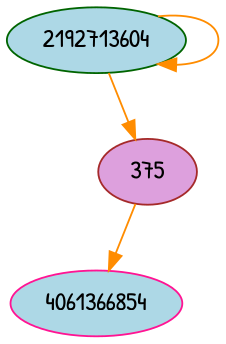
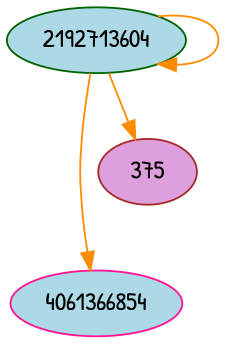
edge "375" -> "4061366854": now "2192713604" -> "4061366854"
